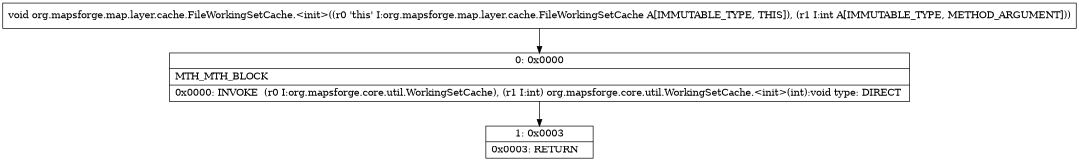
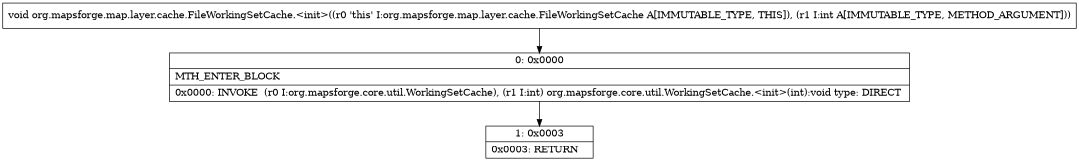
node "0: 0x0000": text "MTH_MTH_BLOCK" -> "MTH_ENTER_BLOCK"
